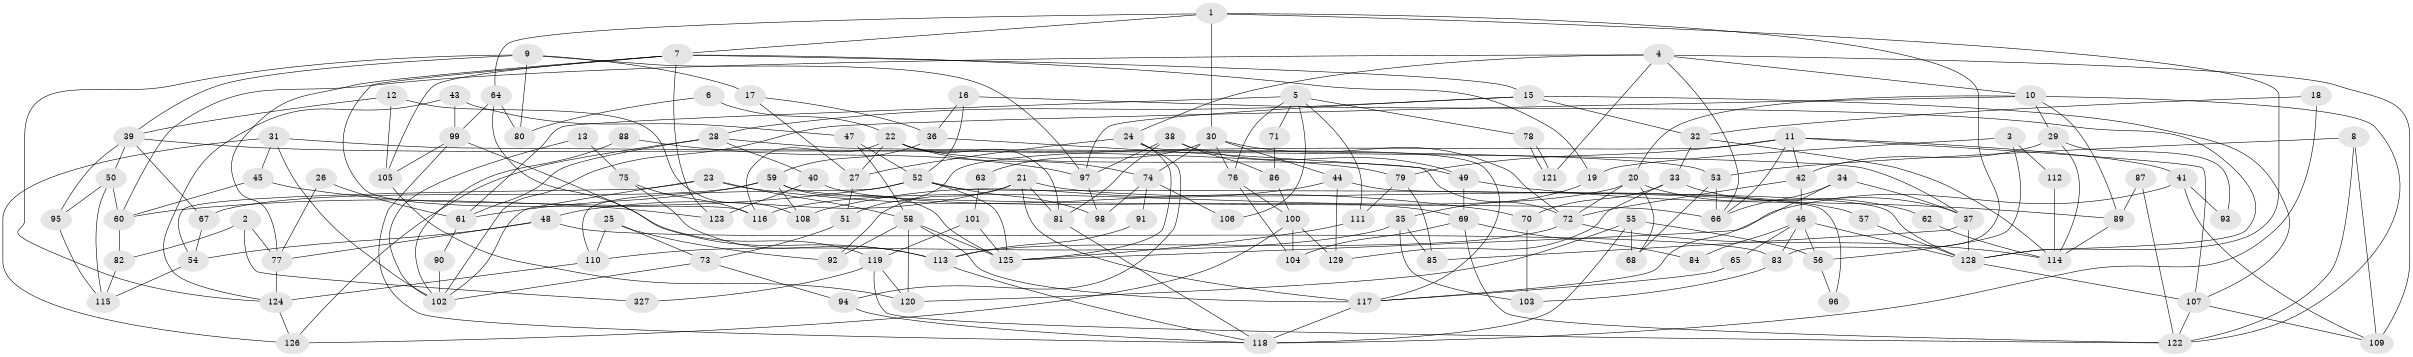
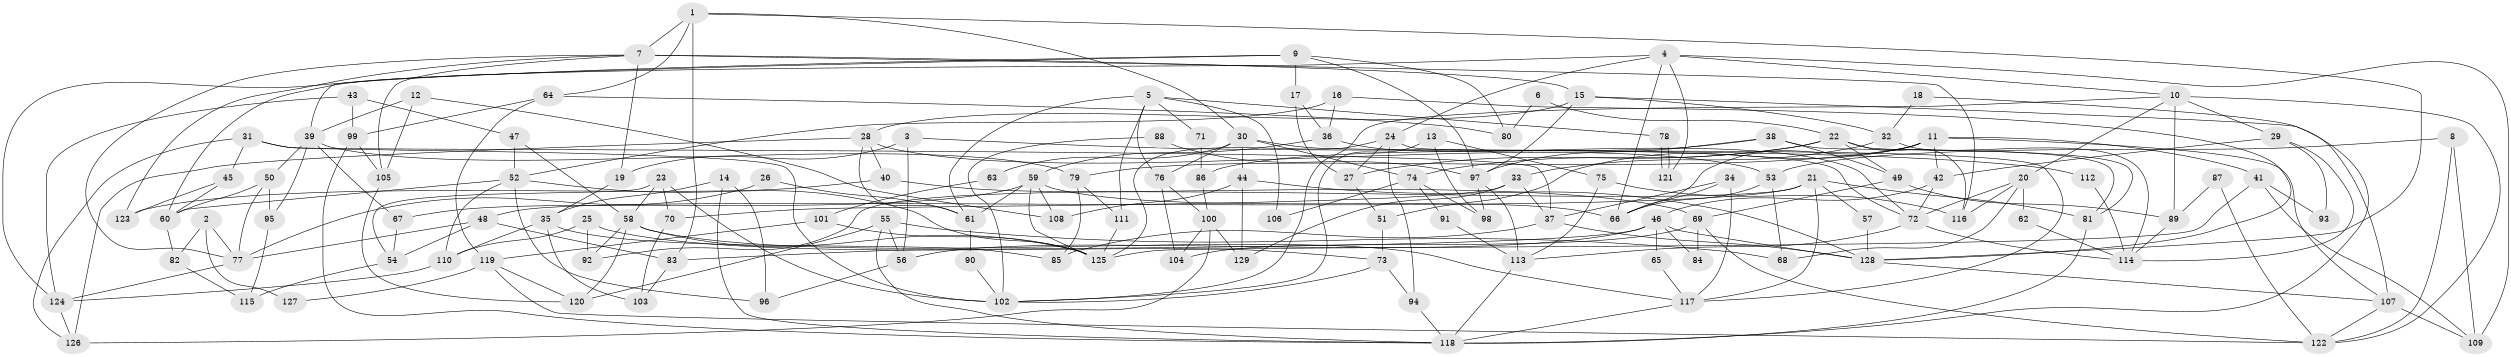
node "14": added
edge "52" -- "98": now "13" -- "98"
edge "99" -- "113": now "97" -- "113"
edge "50" -- "115": now "50" -- "77"
node "327": label "327" -> "127"
